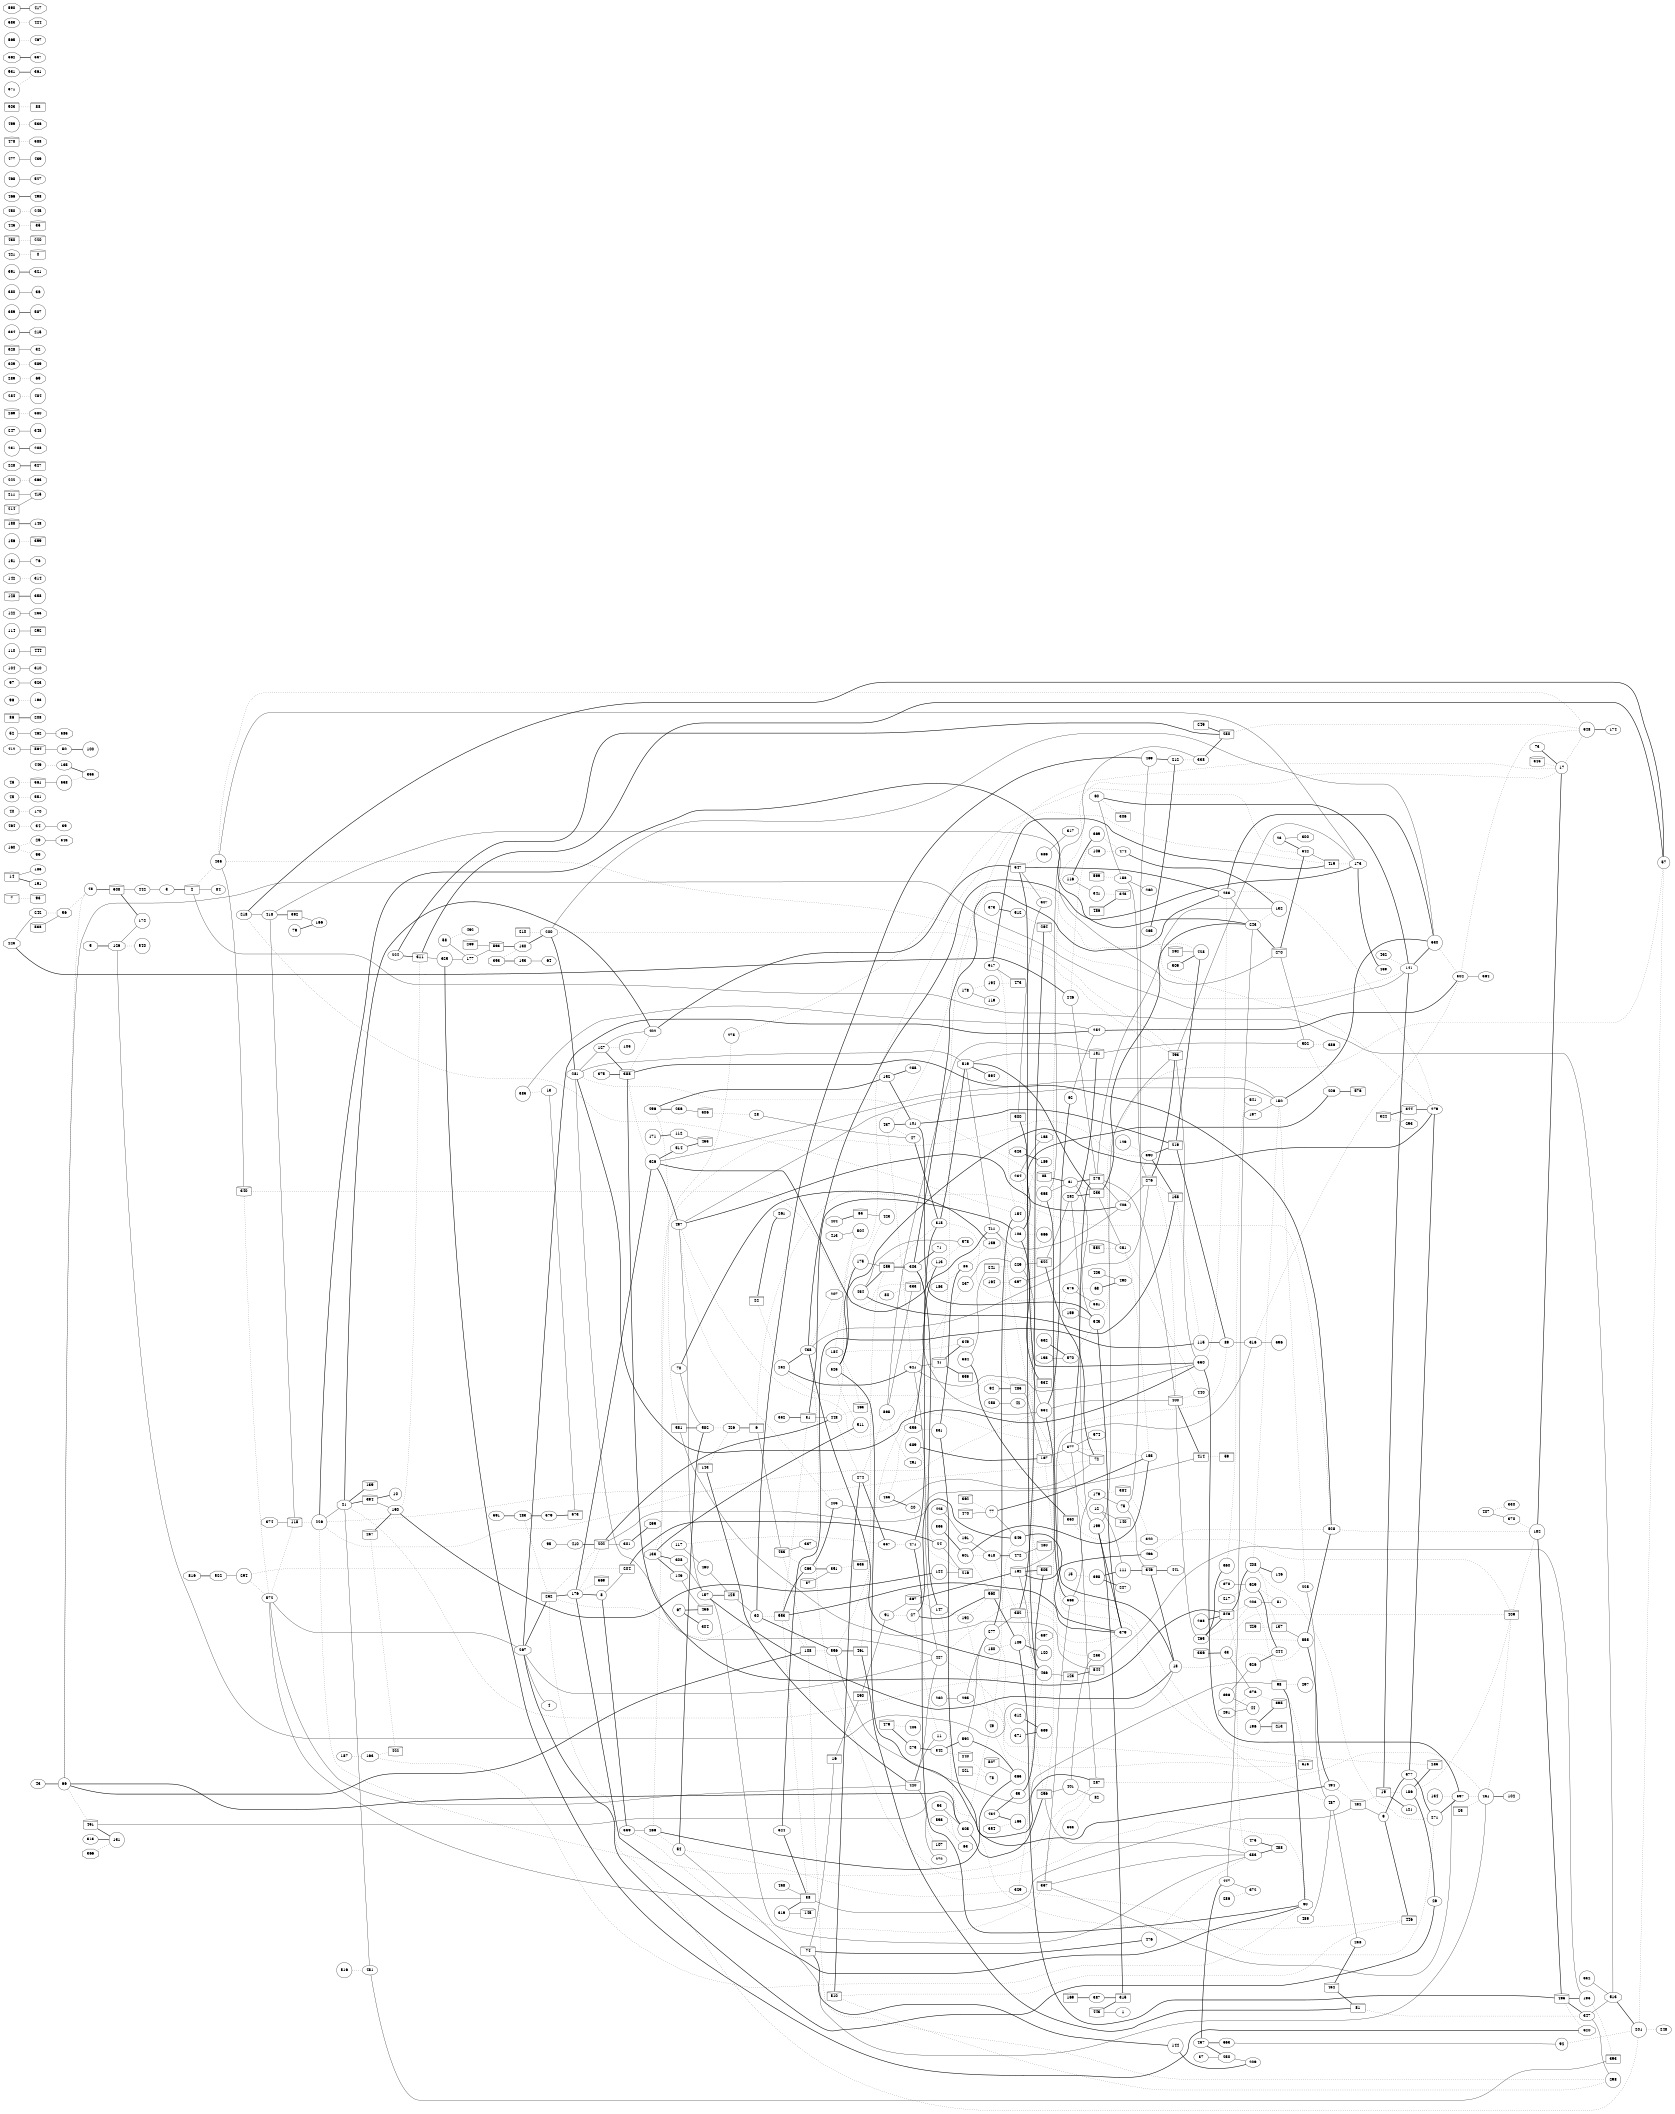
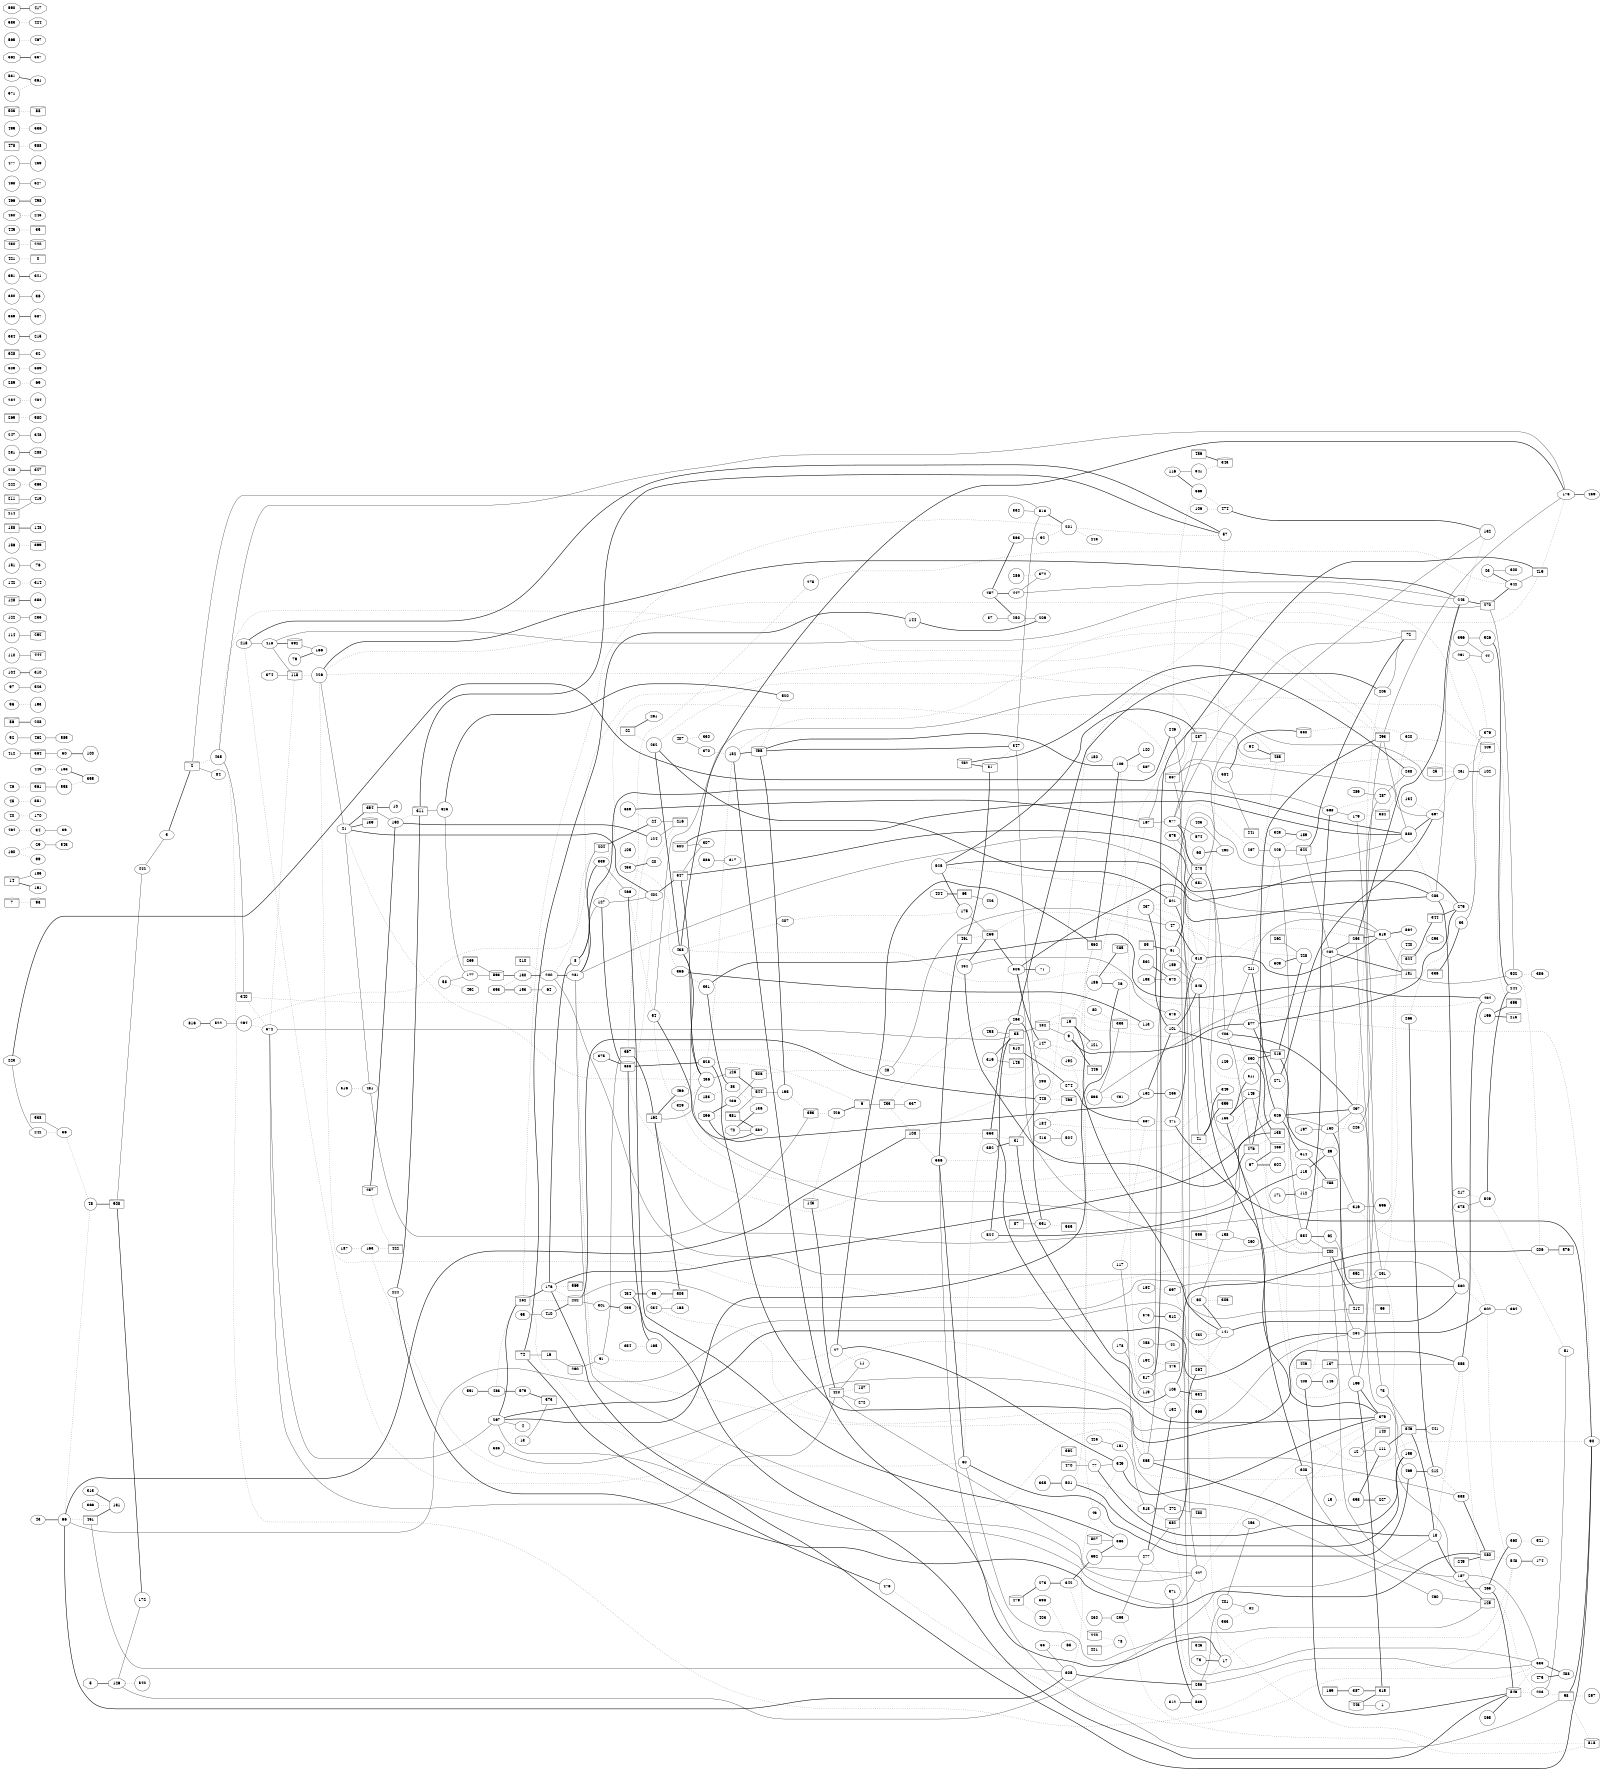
edge "104" -- "310": style solid -> bold
edge "582" -- "426": now "393" -- "426"
